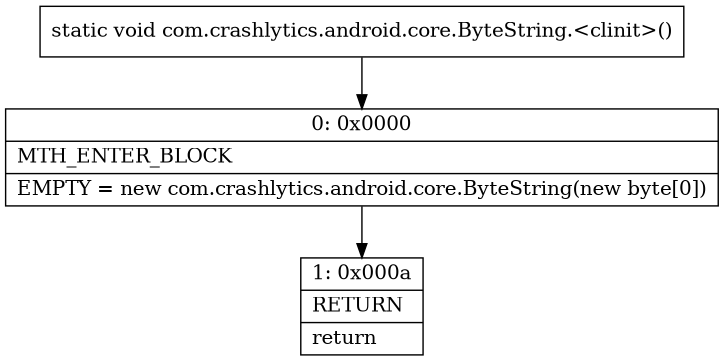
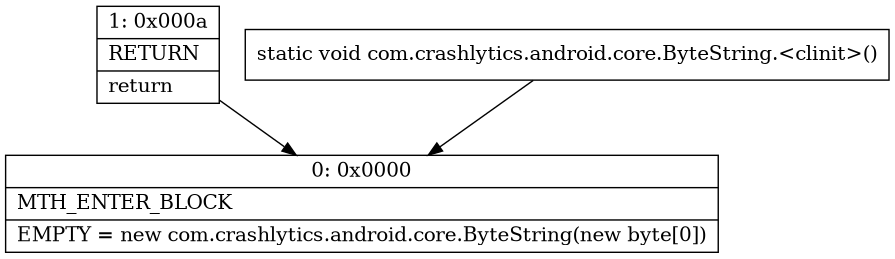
edge "0: 0x0000" -> "1: 0x000a": reversed
